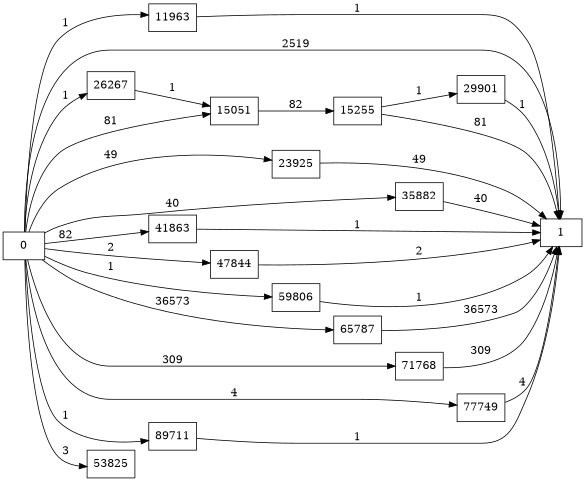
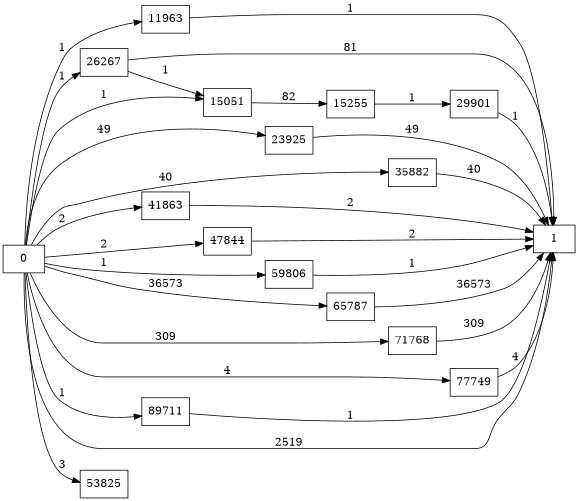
edge "0" -> "15051": label "81" -> "1"
edge "15255" -> "1": now "26267" -> "1"
edge "41863" -> "1": label "1" -> "2"
edge "0" -> "41863": label "82" -> "2"
